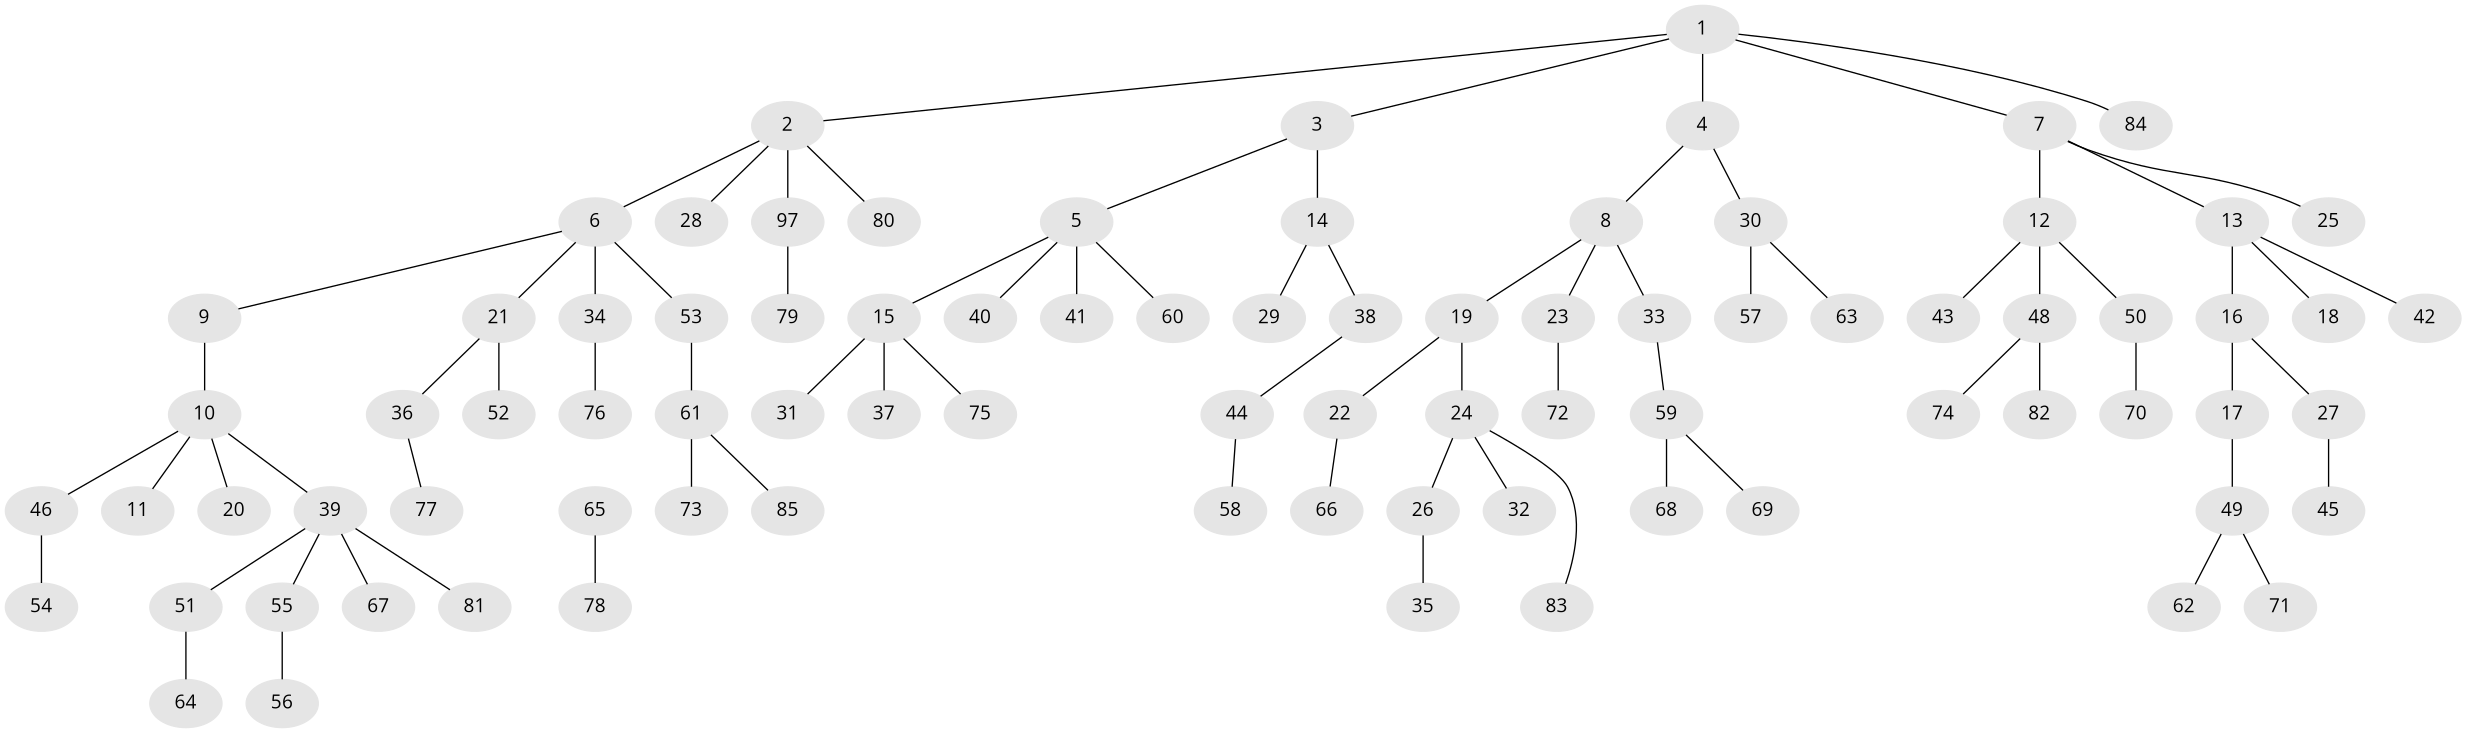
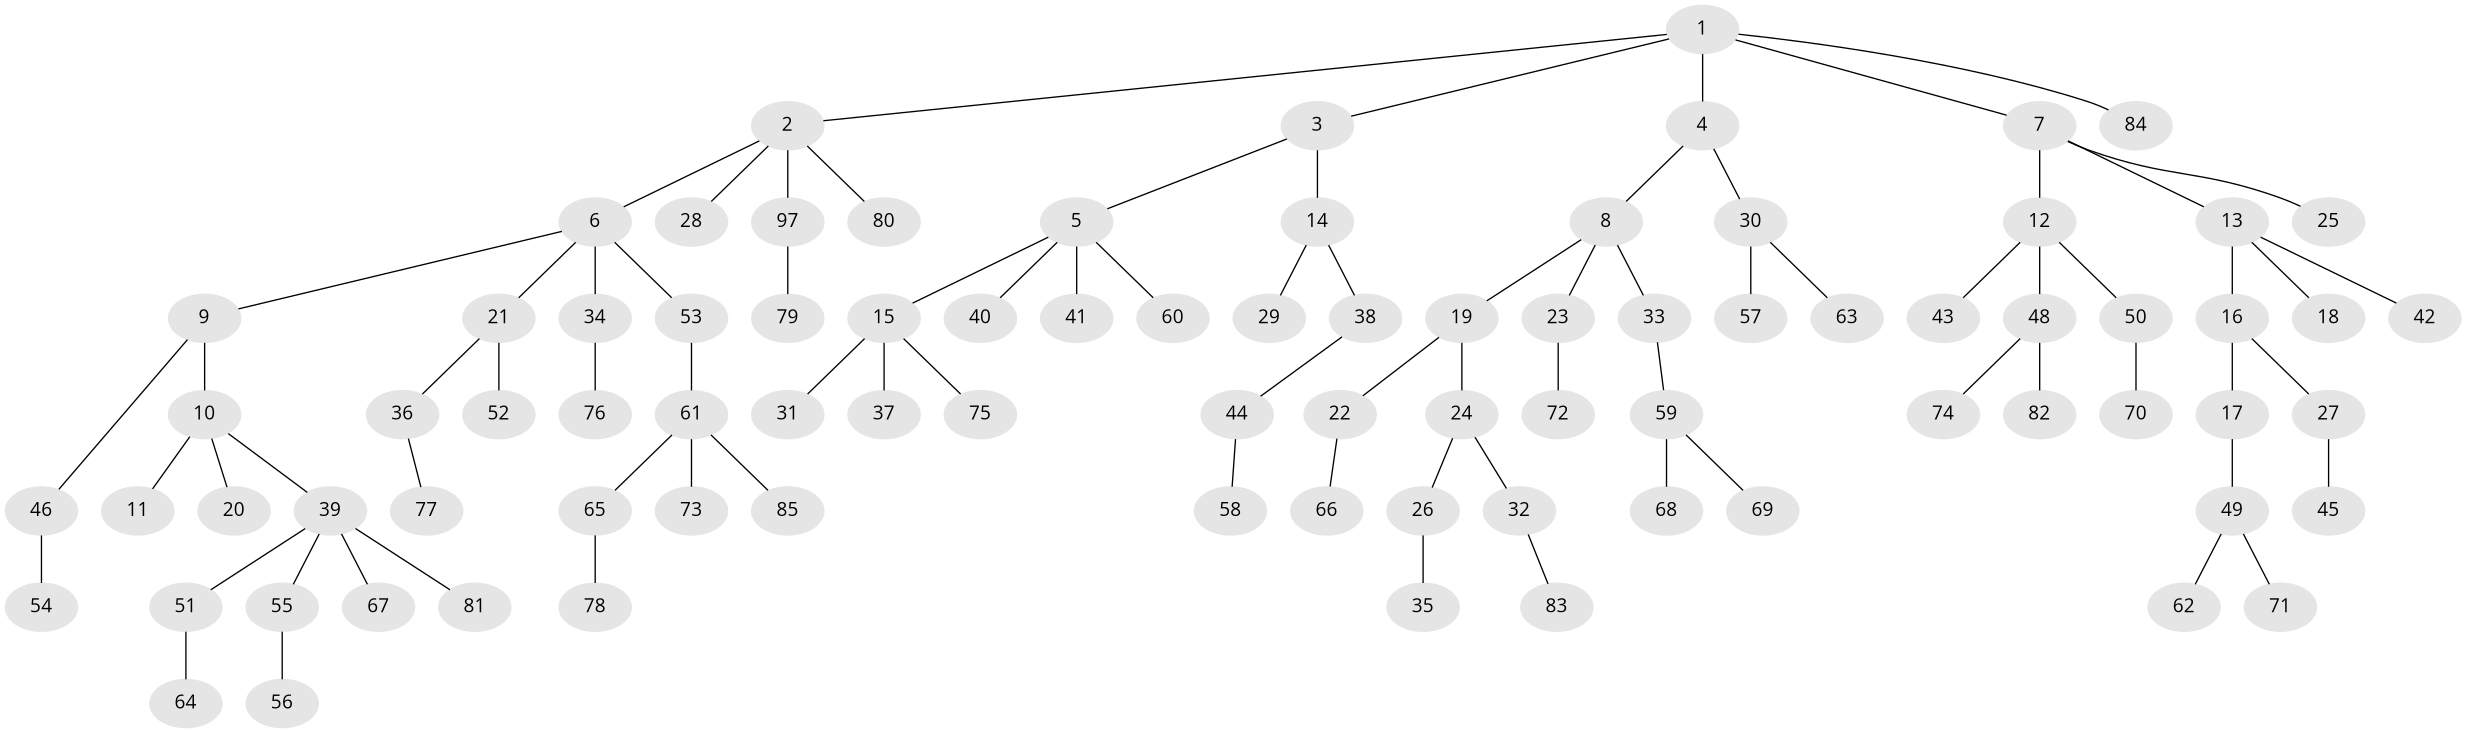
edge "10" -- "46": now "9" -- "46"
edge "61" -- "65": added
edge "24" -- "83": now "32" -- "83"
